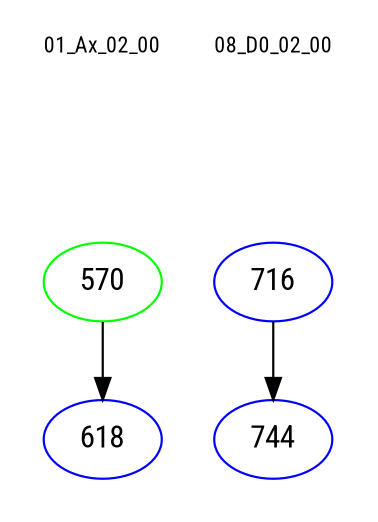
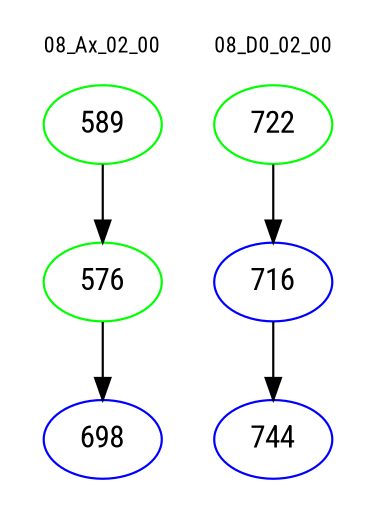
cluster "01_Ax_02_00": label "01_Ax_02_00" -> "08_Ax_02_00"
node "589": added
node "722": added
node "570": label "570" -> "576"
node "618": label "618" -> "698"
